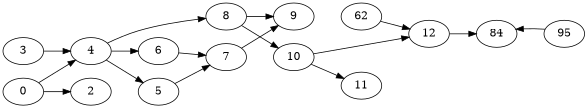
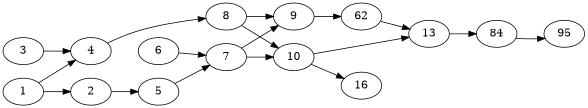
edge "9" -> "62": added
edge "95" -> "84": reversed
node "12": label "12" -> "13"
edge "4" -> "6": removed
edge "7" -> "10": added
edge "4" -> "5": now "2" -> "5"
node "11": label "11" -> "16"
node "0": label "0" -> "1"
